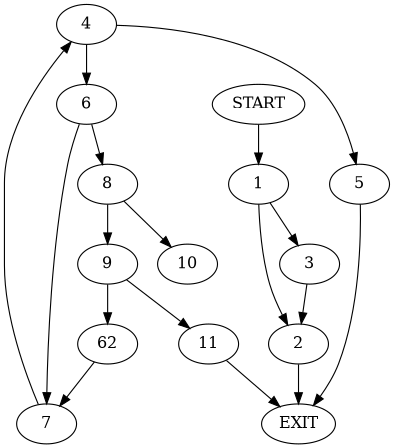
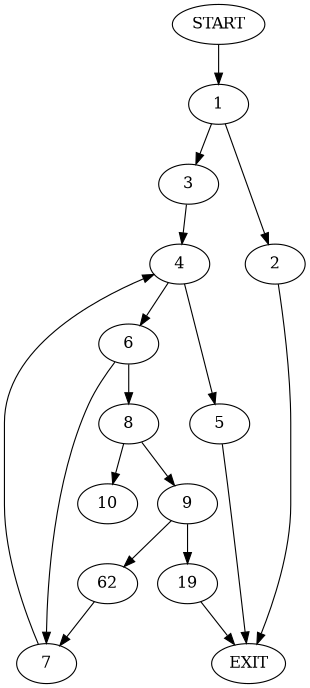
edge "3" -> "2": now "3" -> "4"
node "11": label "11" -> "19"
